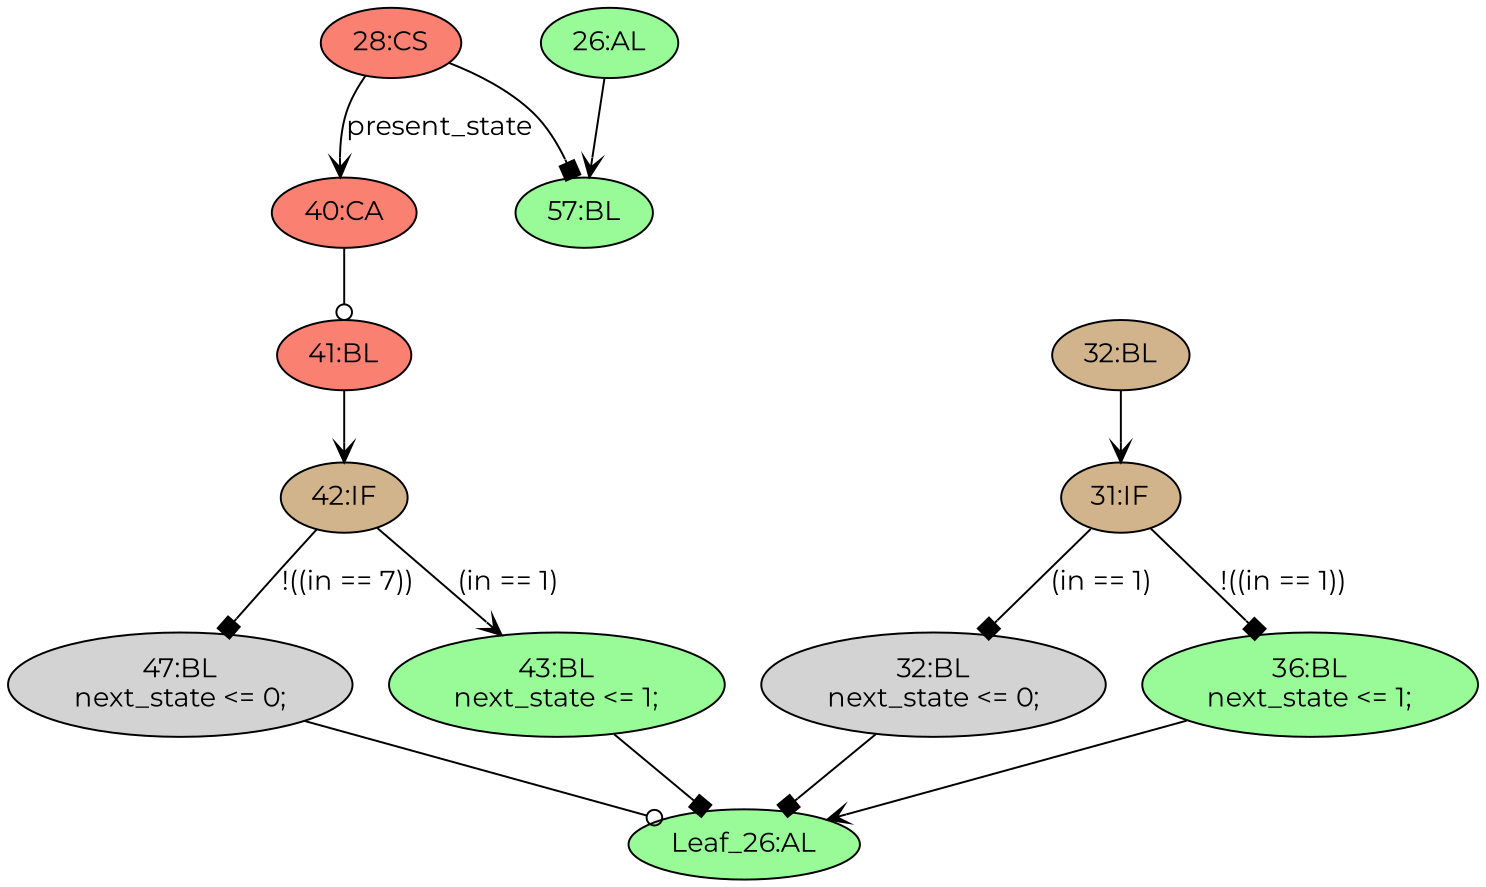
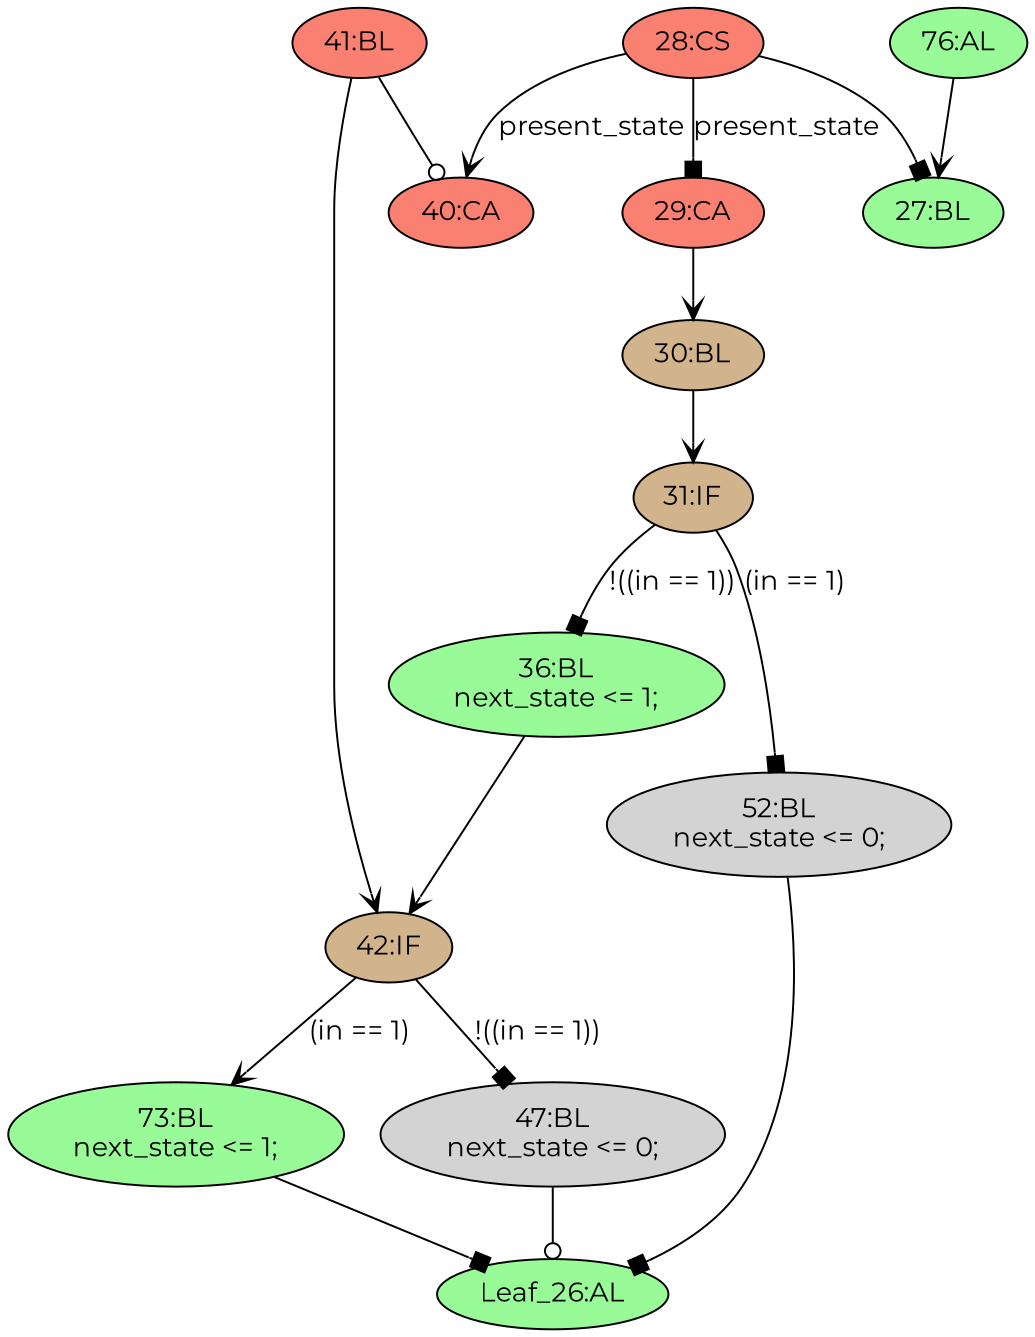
node "26:AL": label "26:AL" -> "76:AL"
node "57:BL": label "57:BL" -> "27:BL"
node "29:CA": added
edge "40:CA" -> "41:BL": reversed
node "32:BL": label "32:BL" -> "30:BL"
edge "42:IF" -> "47:BL next_state <= 0;": label "!((in == 7))" -> "!((in == 1))"
node "43:BL next_state <= 1;": label "43:BL next_state <= 1;" -> "73:BL next_state <= 1;"
node "32:BL next_state <= 0;": label "32:BL next_state <= 0;" -> "52:BL next_state <= 0;"
edge "36:BL next_state <= 1;" -> "Leaf_26:AL": now "36:BL next_state <= 1;" -> "42:IF"
